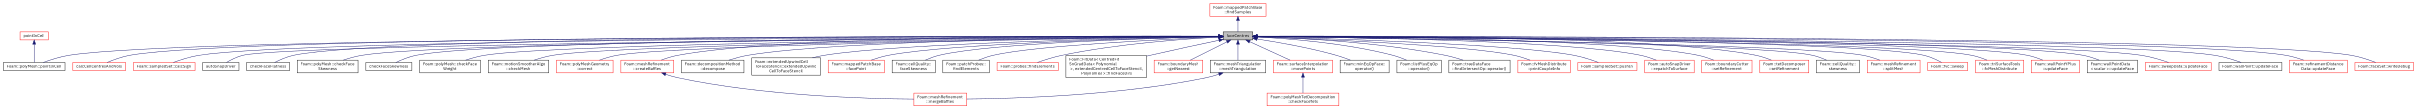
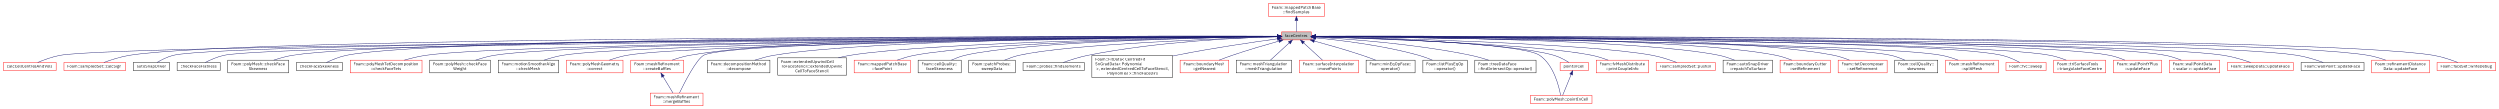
node "faceCentres": color black -> red
edge "pointInCell" -> "faceCentres": added
node "Foam::polyMesh::pointInCell": color black -> red
node "Foam::patchProbes:: findElements": label "Foam::patchProbes:: findElements" -> "Foam::patchProbes:: sweepData"
node "Foam::probes::findElements": color red -> black
node "Foam::autoSnapDriver ::repatchToSurface": color red -> black
node "Foam::triSurfaceTools ::fvMeshDistribute": label "Foam::triSurfaceTools ::fvMeshDistribute" -> "Foam::triSurfaceTools ::triangulateFaceCentre"
node "Foam::wallPointData < scalar >::updateFace": color black -> red
edge "Foam::polyMeshTetDecomposition ::checkFaceTets" -> "Foam::surfaceInterpolation ::movePoints": now "Foam::polyMeshTetDecomposition ::checkFaceTets" -> "faceCentres"
edge "Foam::meshRefinement ::mergeBaffles" -> "Foam::meshTriangulation ::meshTriangulation": now "Foam::meshRefinement ::mergeBaffles" -> "faceCentres"
